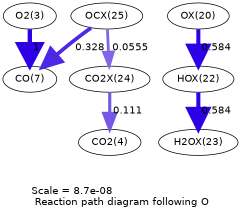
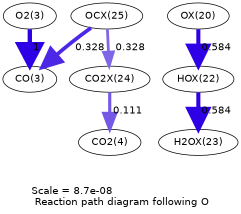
edge "OCX(25)" -> "CO2X(24)": label " 0.0555" -> " 0.328"
node "CO(7)": label "CO(7)" -> "CO(3)"
